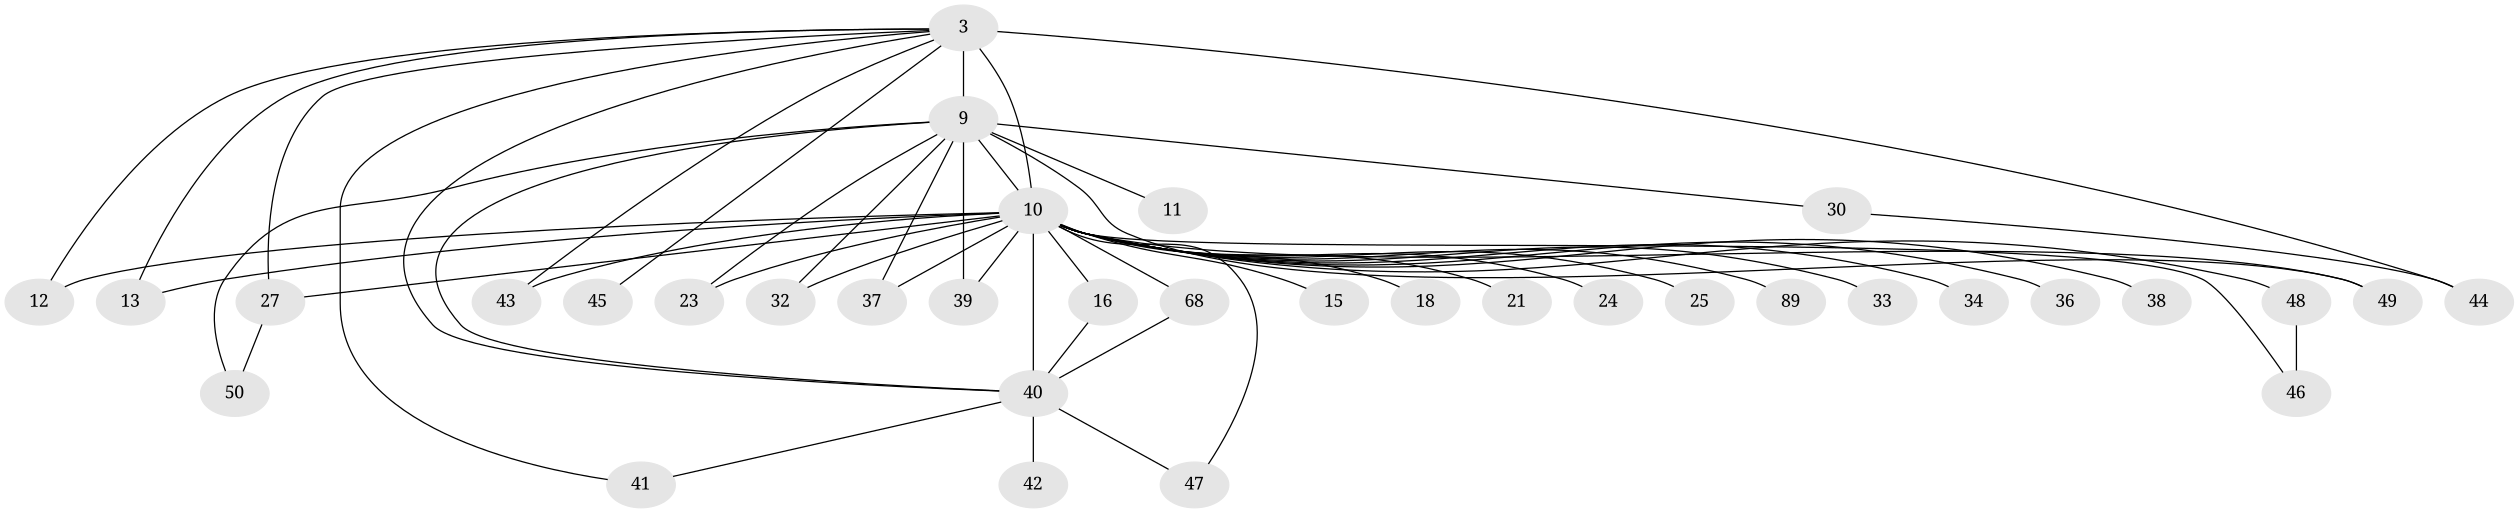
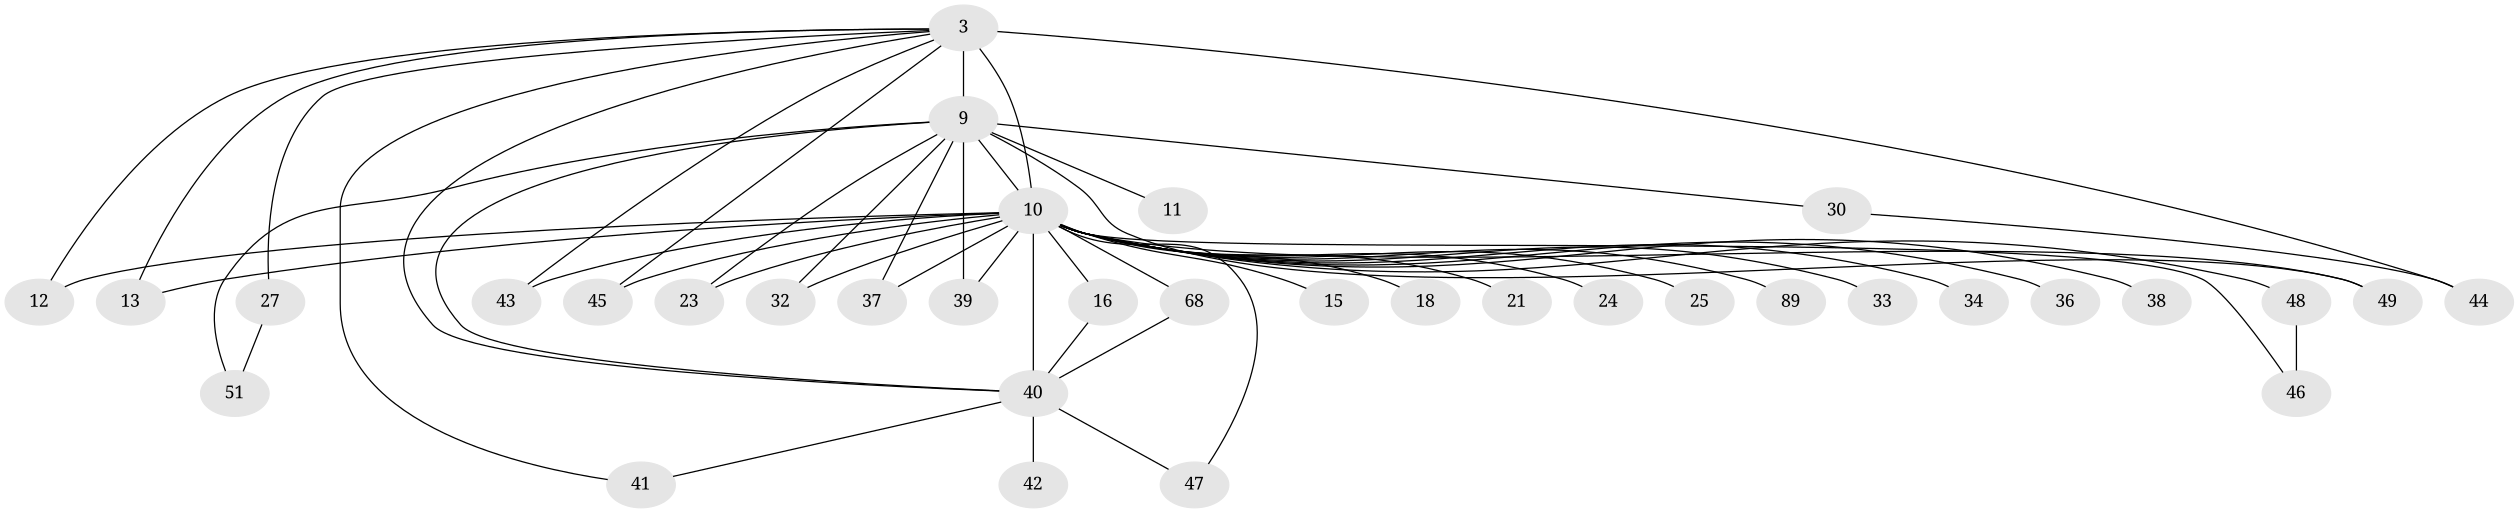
edge "10" -- "27": now "10" -- "45"
node "50": label "50" -> "51"
